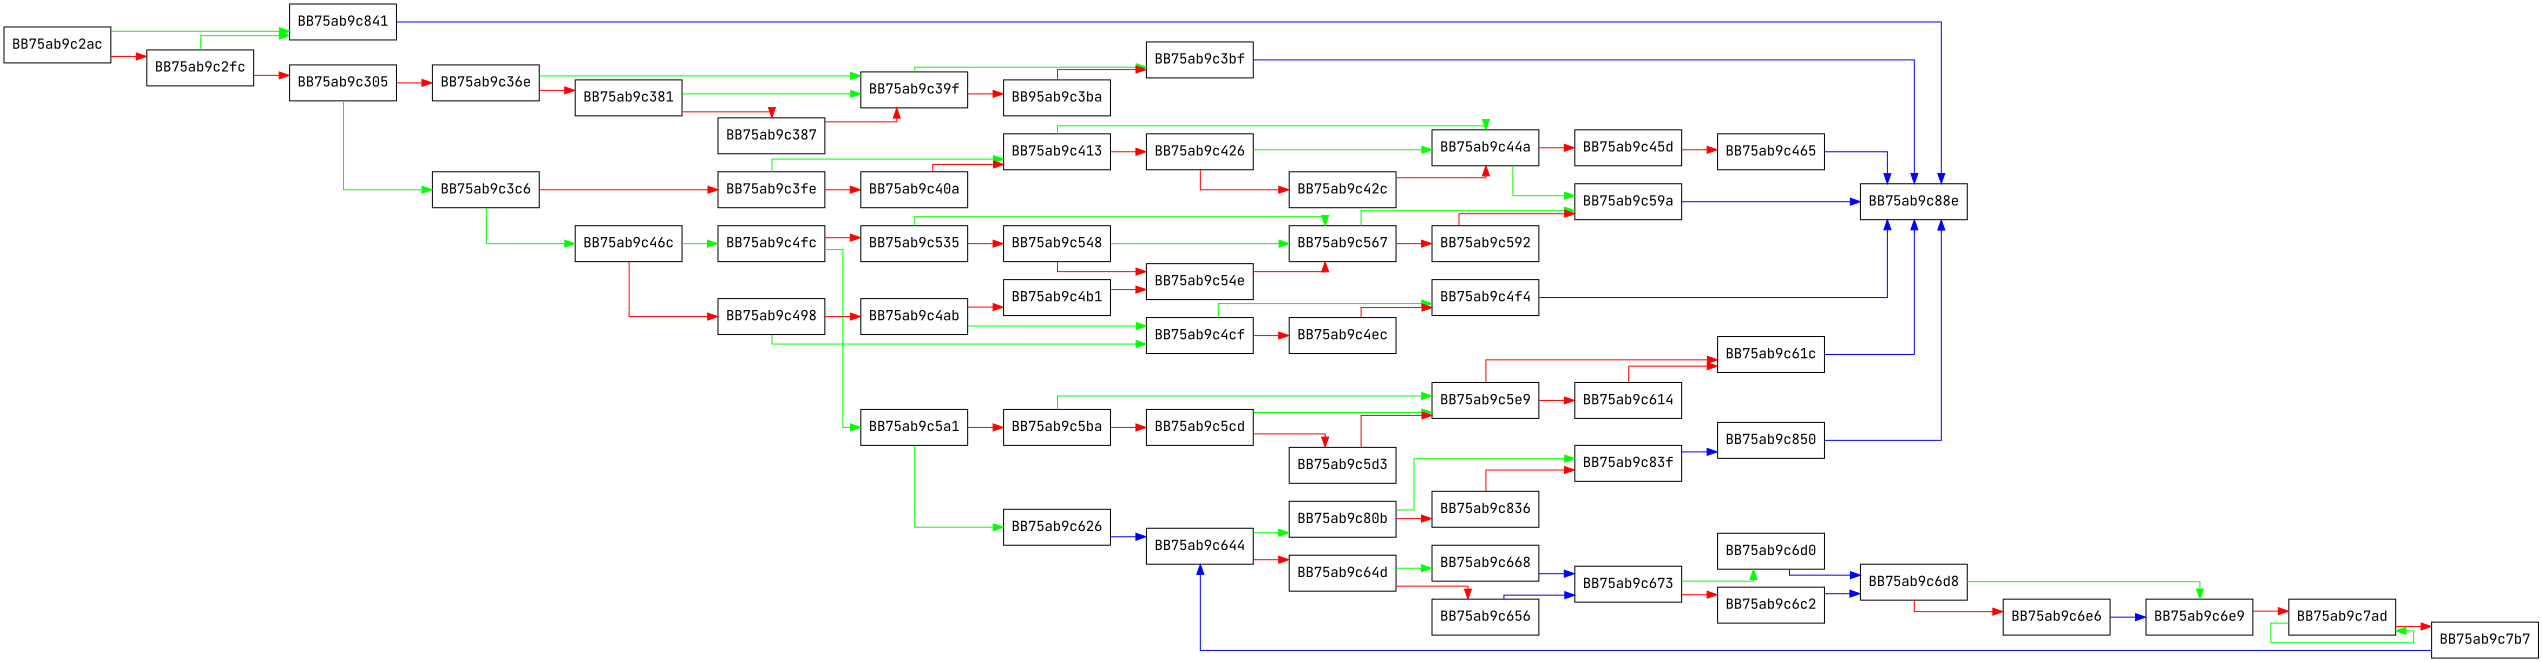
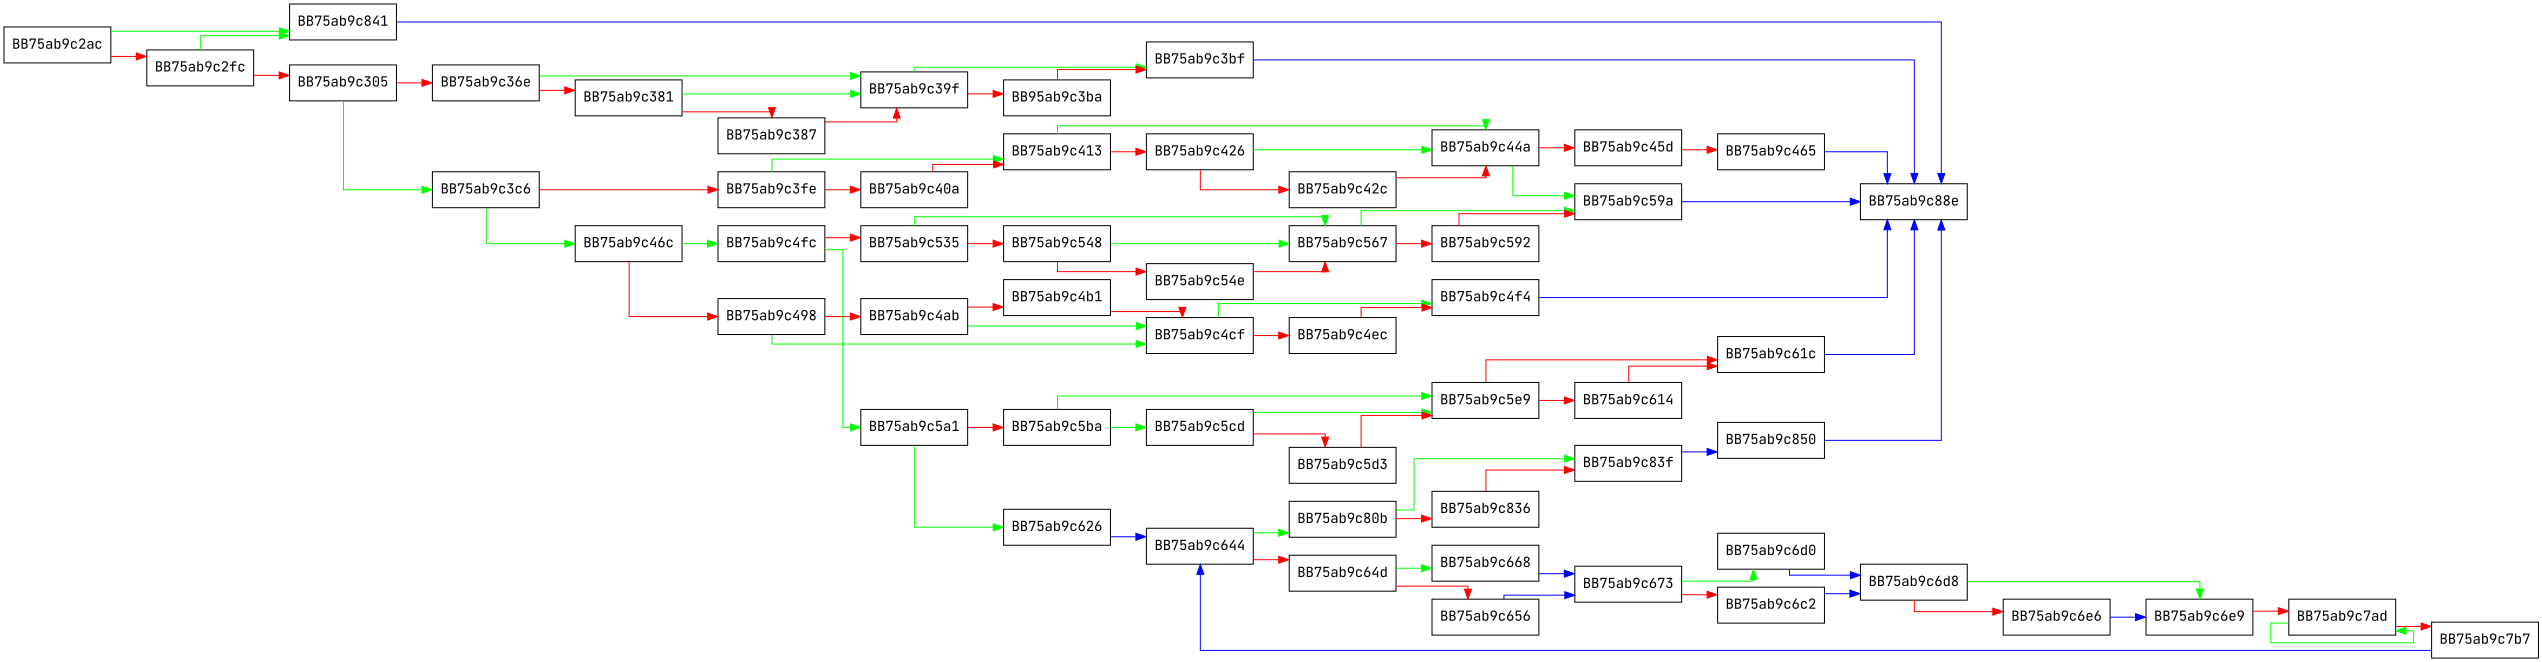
edge "BB75ab9c4b1" -> "BB75ab9c54e": now "BB75ab9c4b1" -> "BB75ab9c4cf"
edge "BB75ab9c5ba" -> "BB75ab9c5cd": color red -> green
